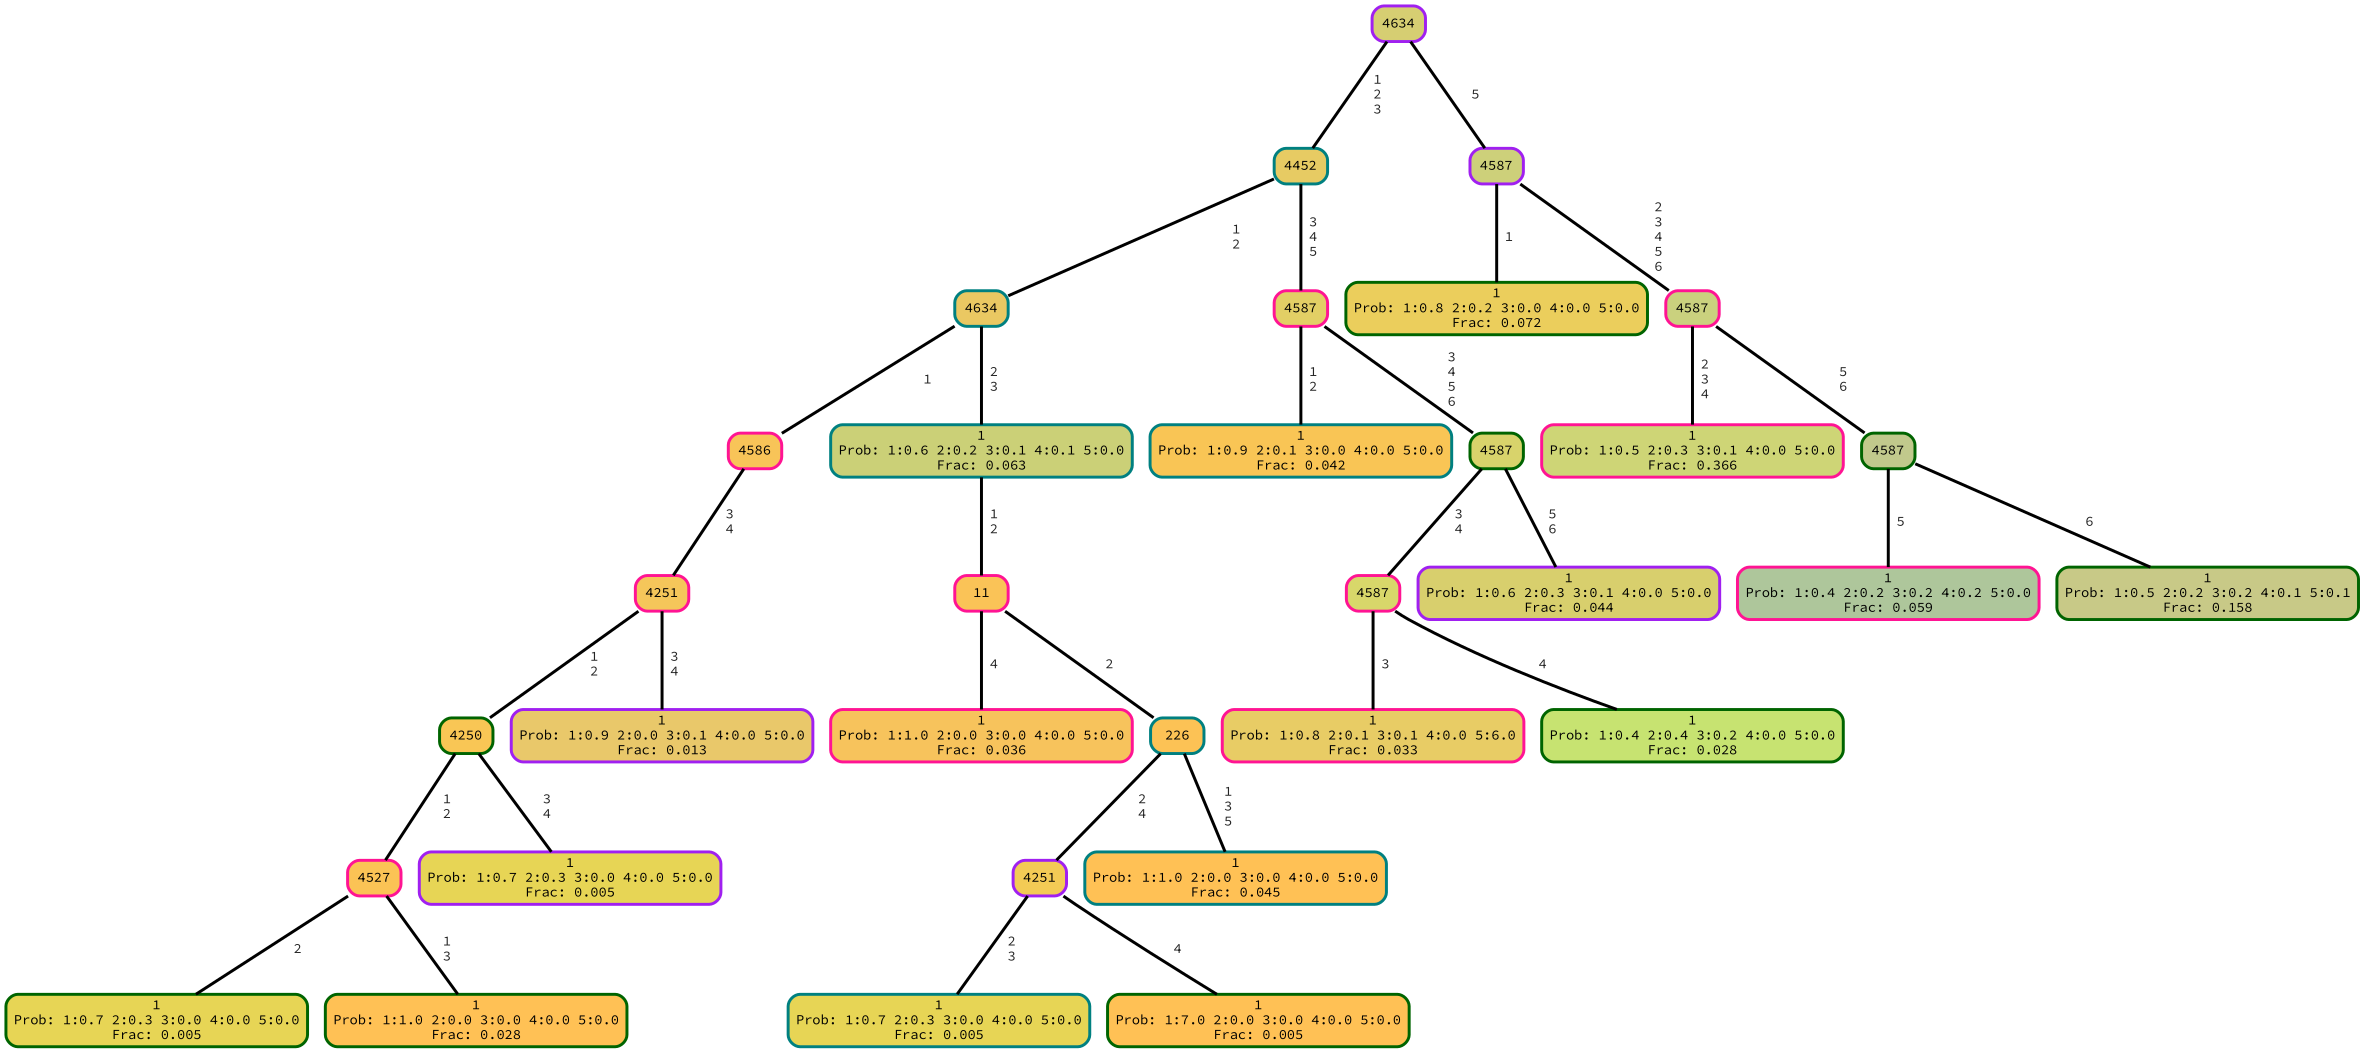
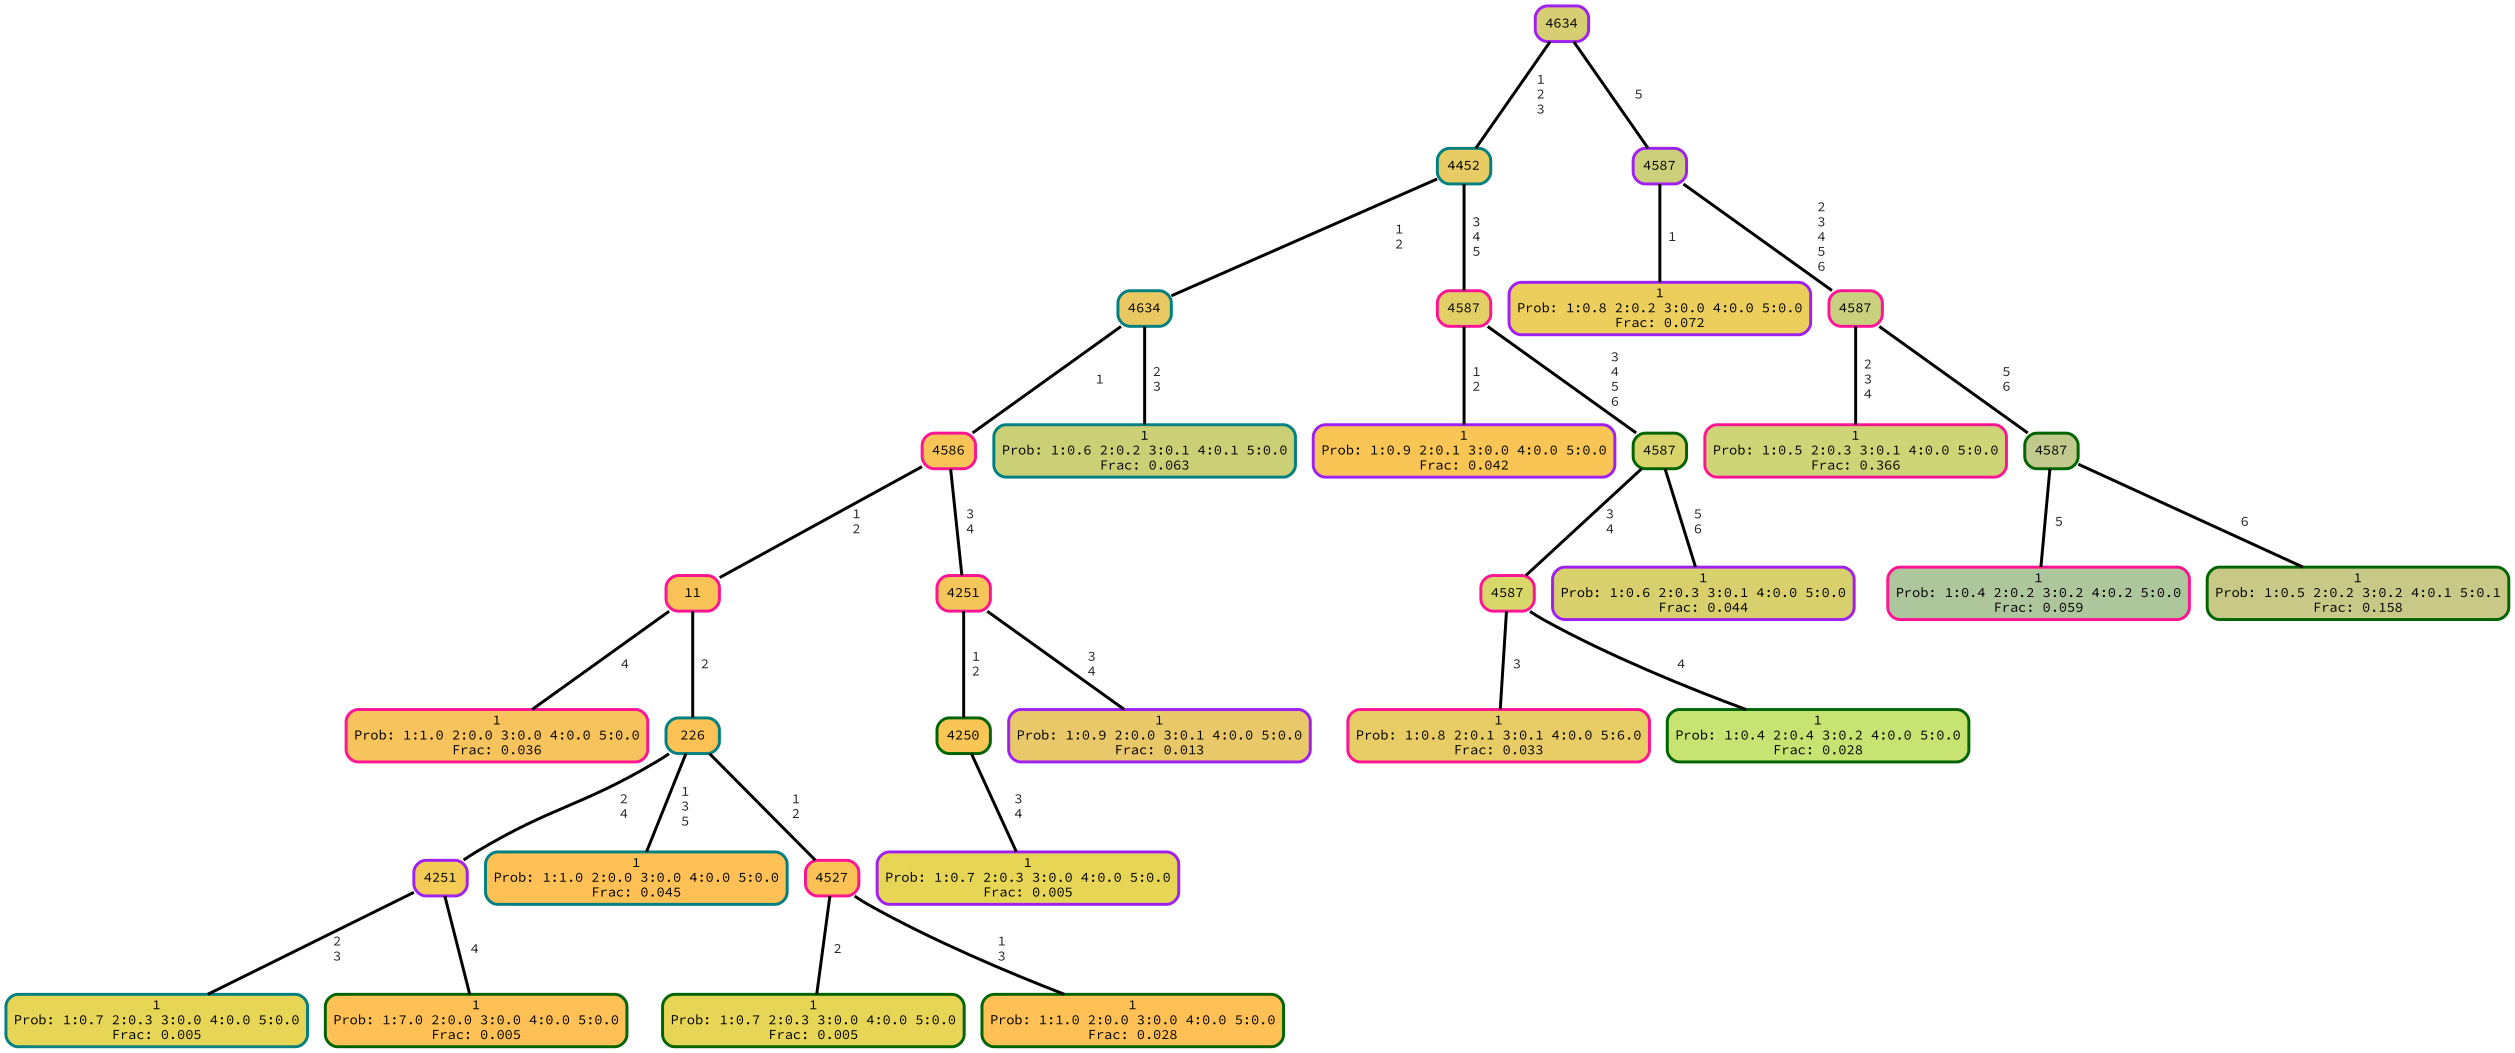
node "1 Prob: 1:0.8 2:0.2 3:0.0 4:0.0 5:0.0 Frac: 0.072": color darkgreen -> purple
node "1 Prob: 1:0.9 2:0.1 3:0.0 4:0.0 5:0.0 Frac: 0.042": color teal -> purple
edge "1 Prob: 1:0.6 2:0.2 3:0.1 4:0.1 5:0.0 Frac: 0.063" -- "11": now "4586" -- "11"
edge "4250" -- "4527": now "226" -- "4527"
